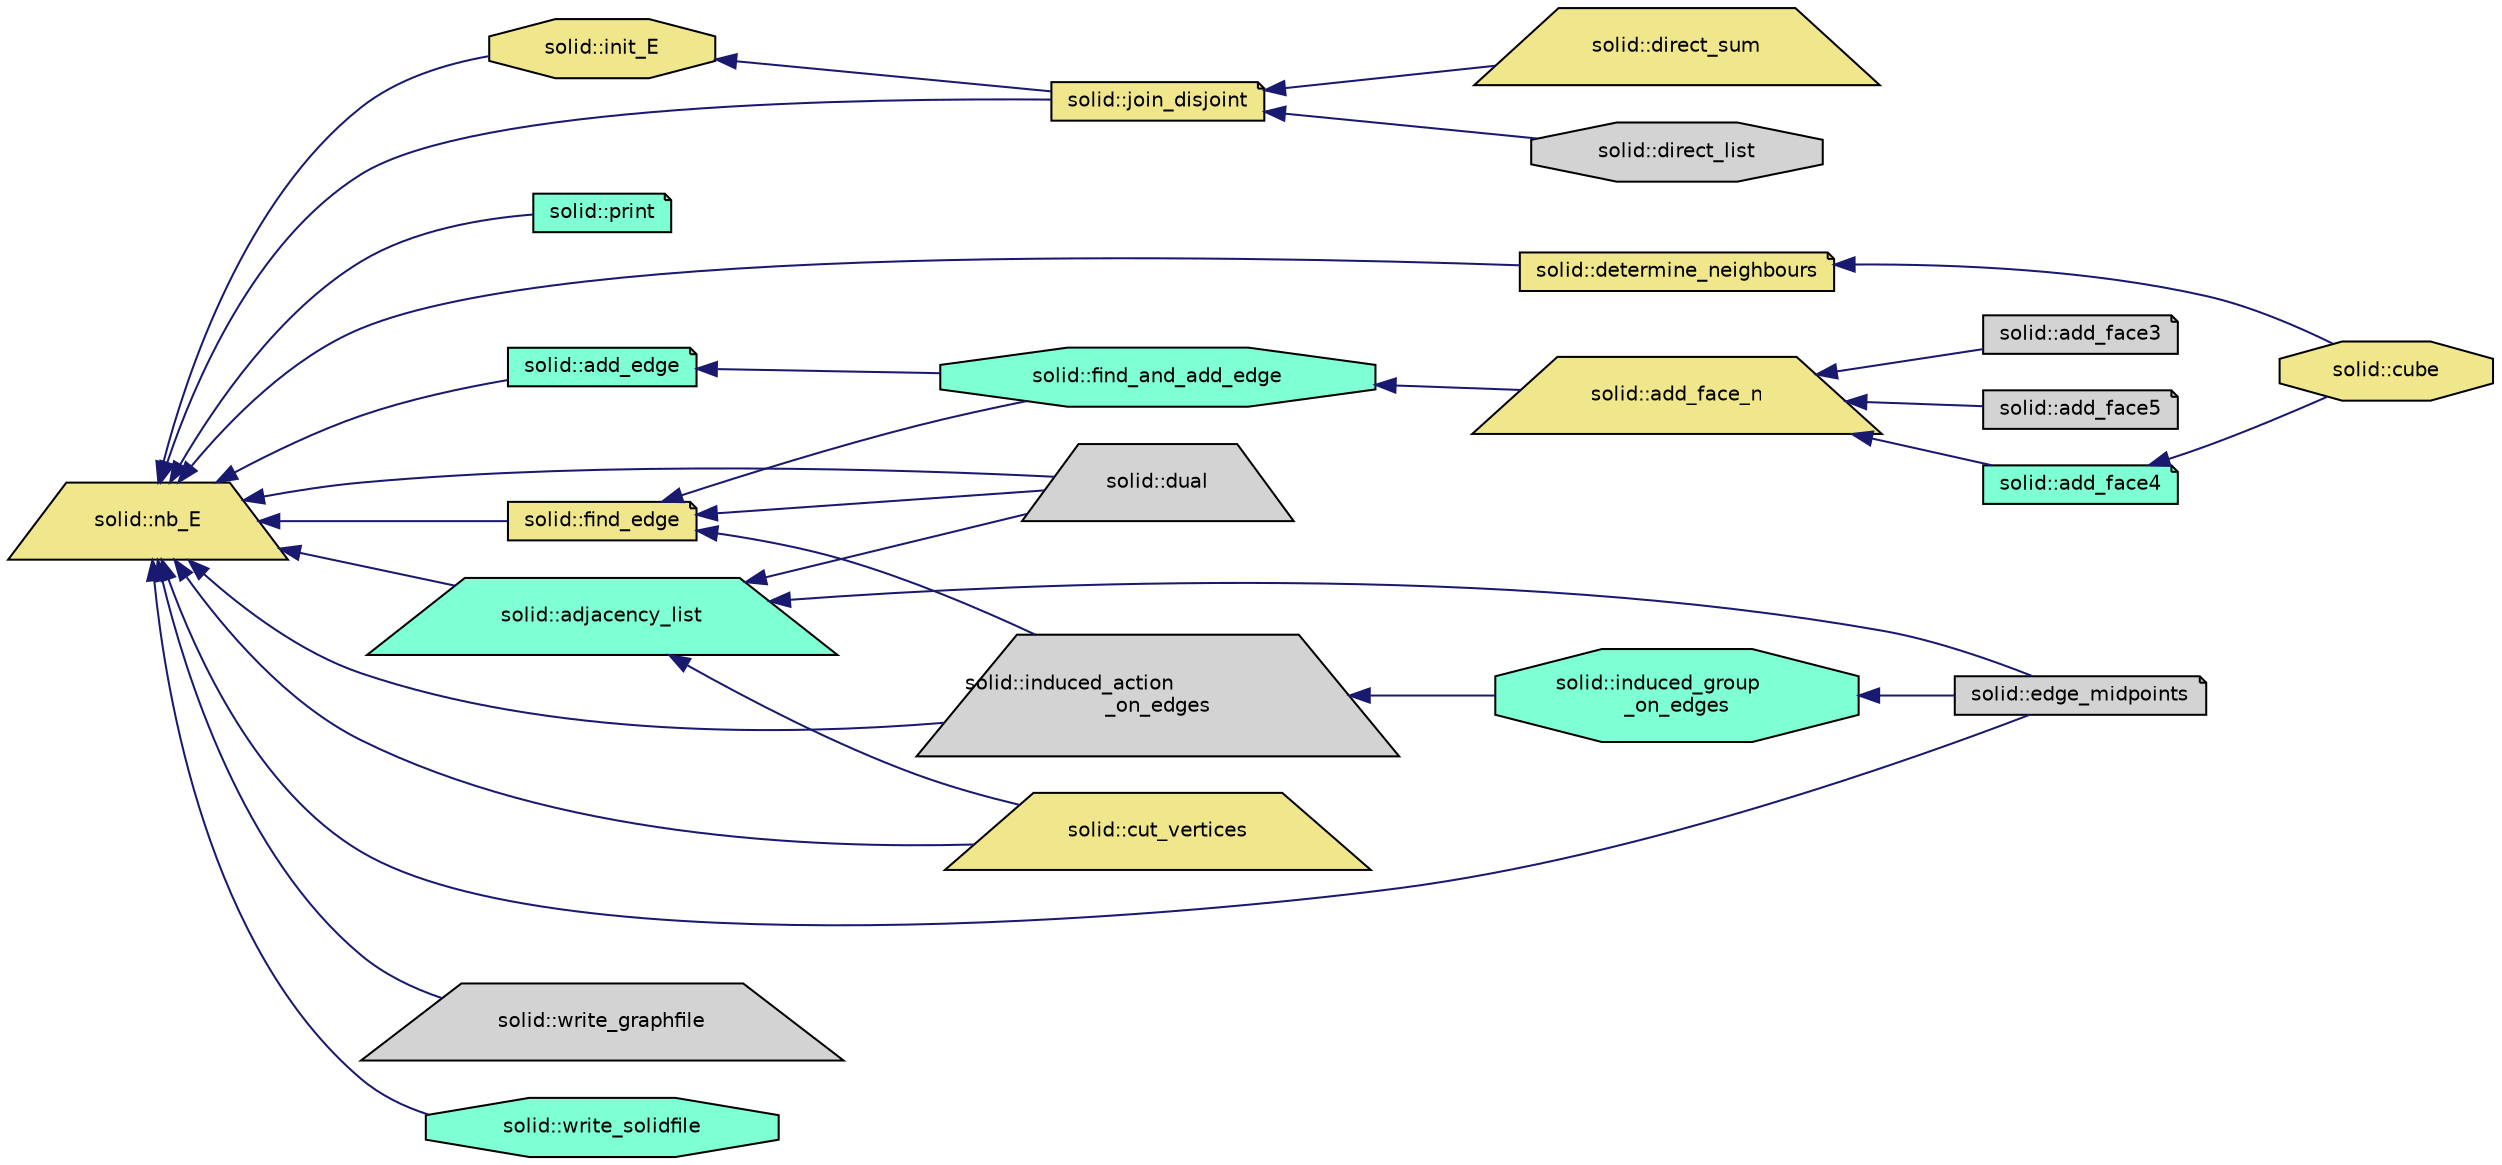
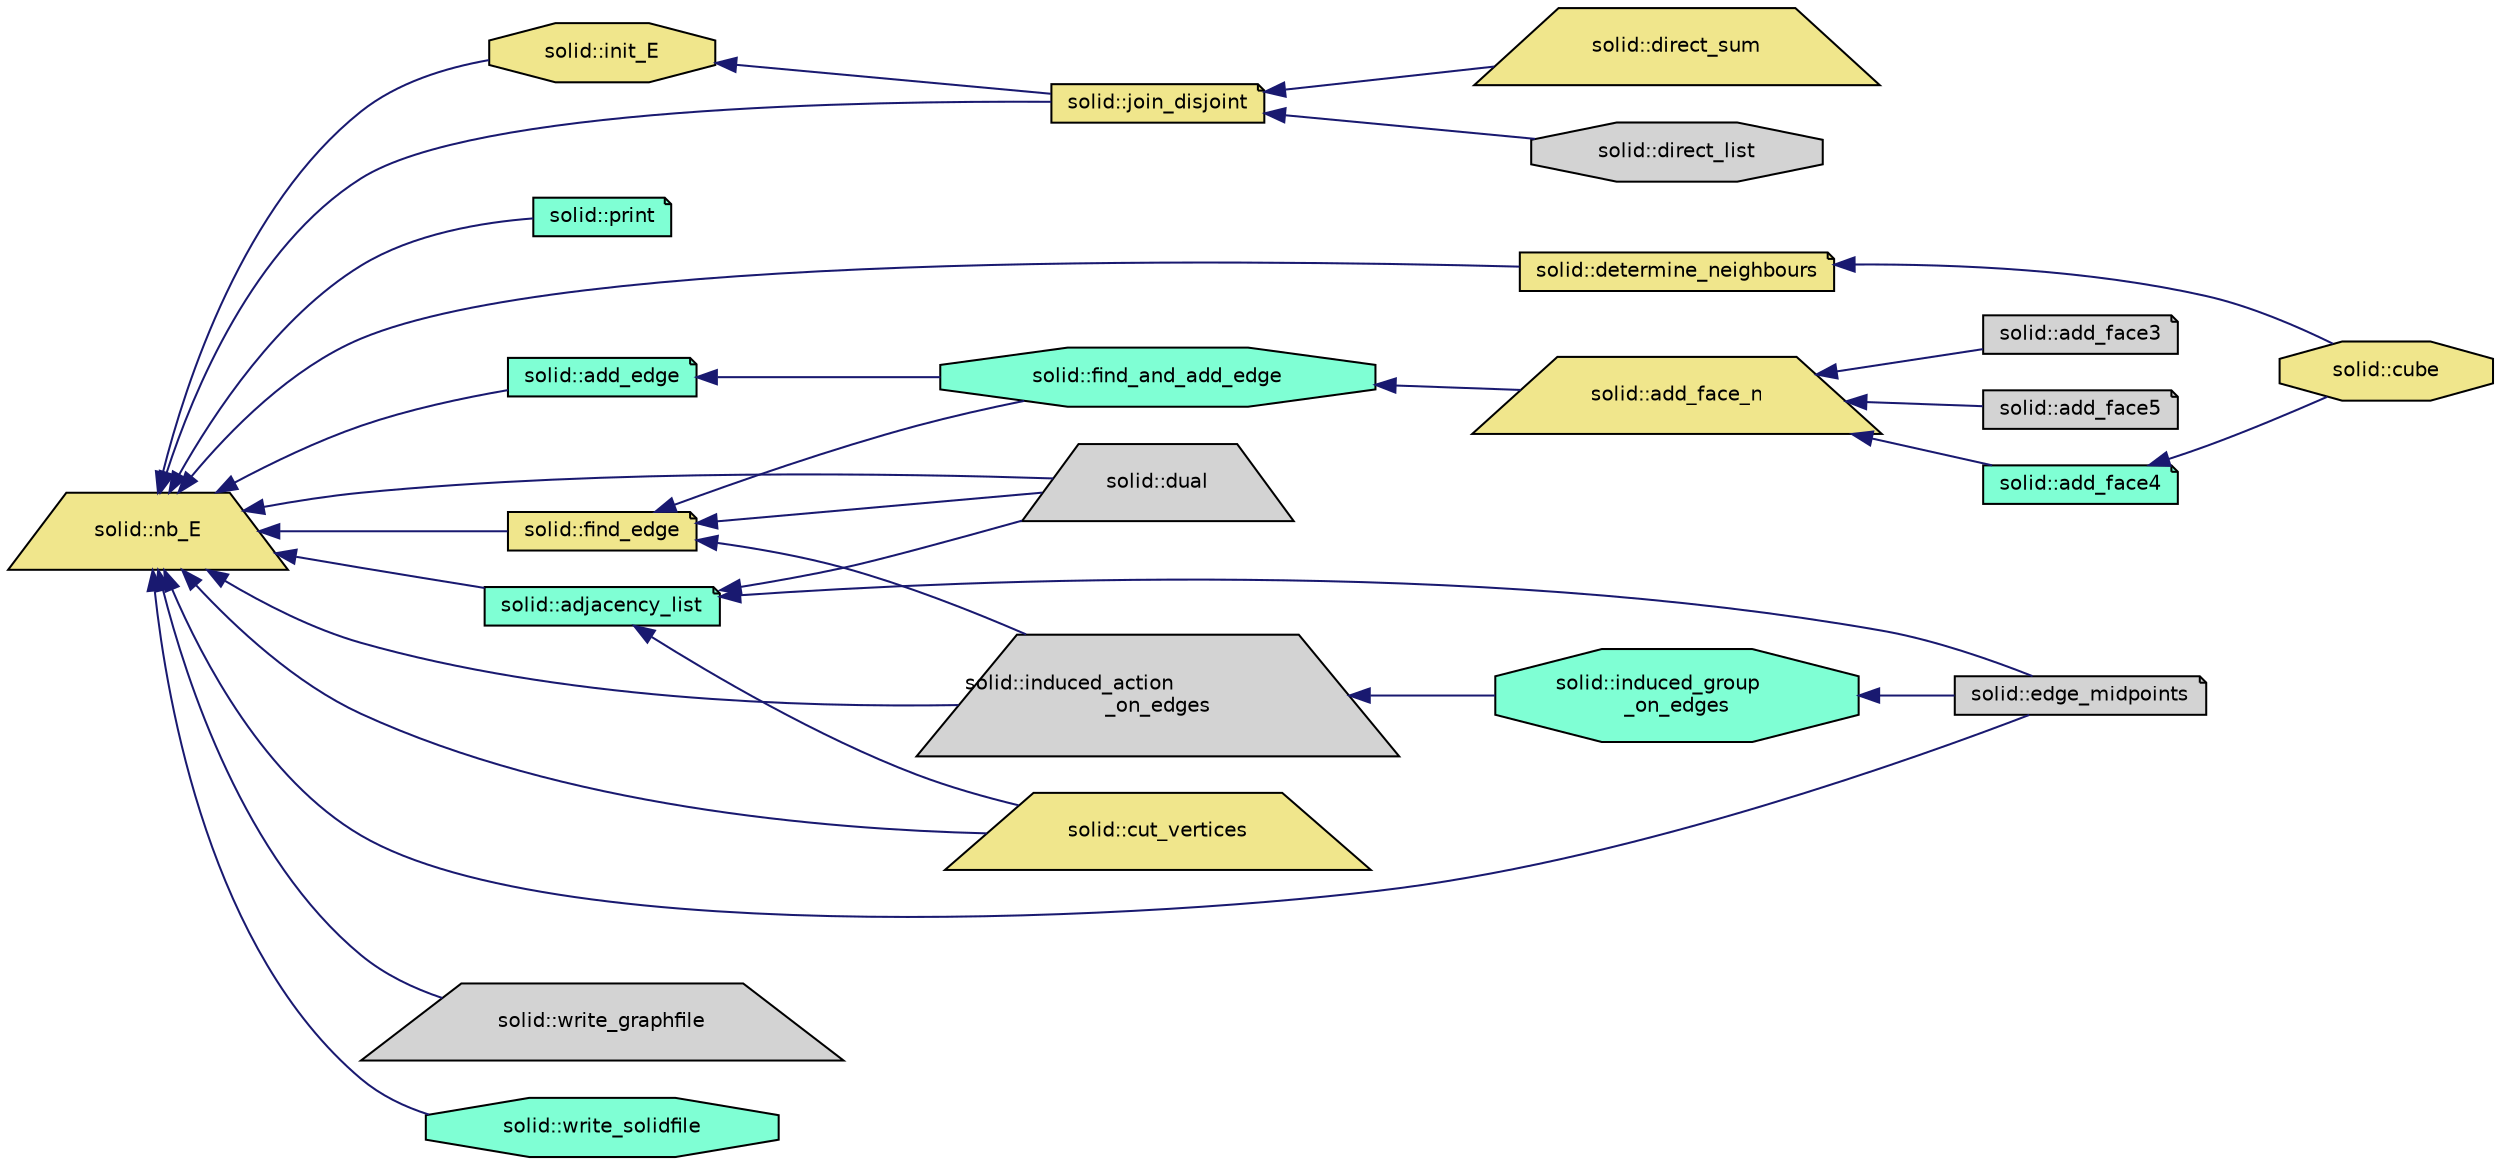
node "solid::adjacency_list": shape trapezium -> note
